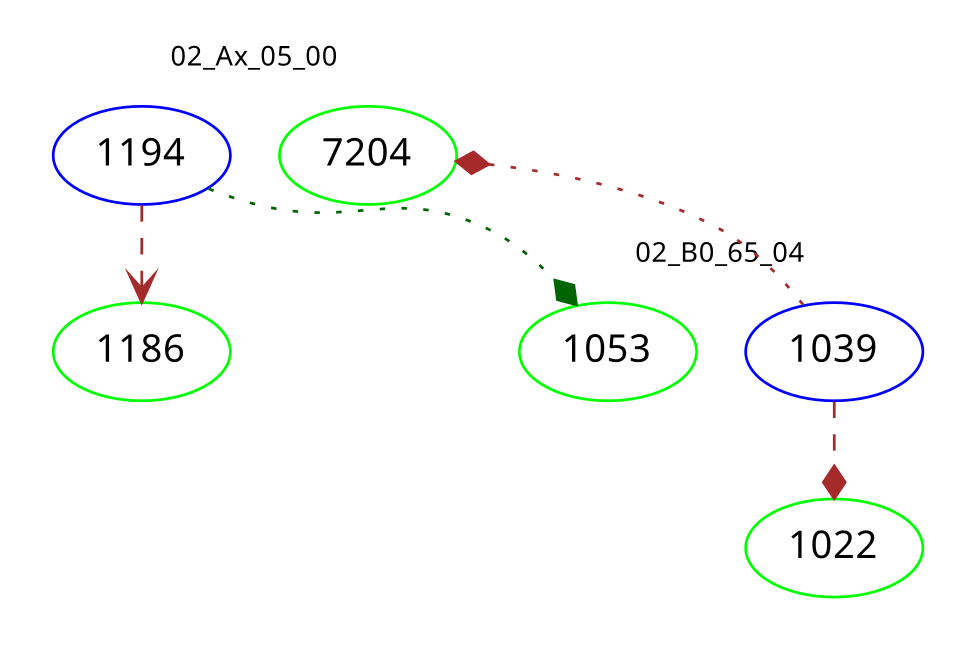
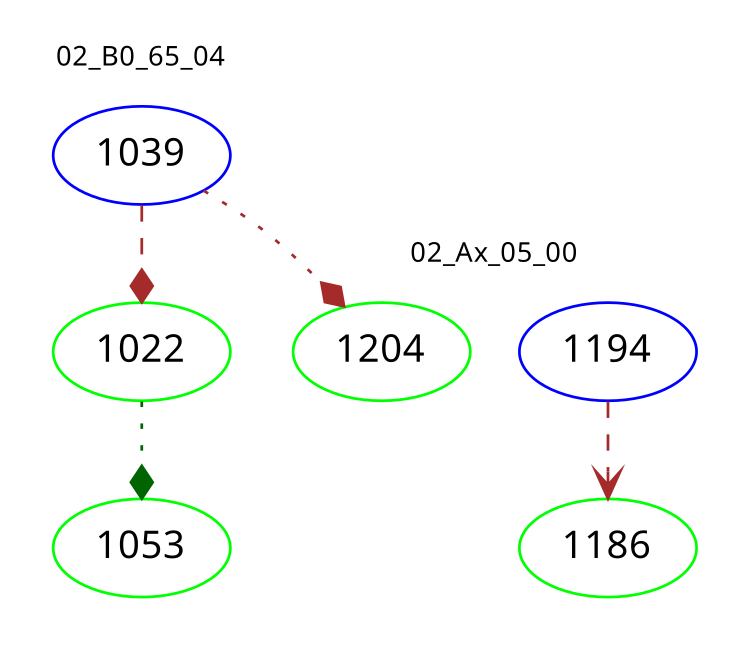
node "7204": label "7204" -> "1204"
edge "1194" -> "1053": now "1022" -> "1053"
